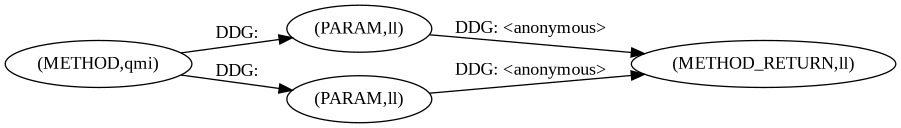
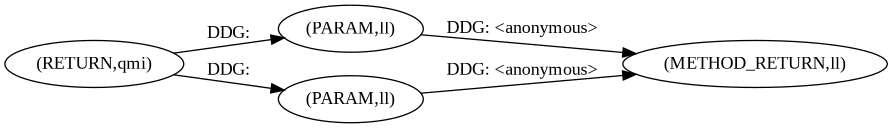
node "(METHOD,qmi)": label "(METHOD,qmi)" -> "(RETURN,qmi)"
